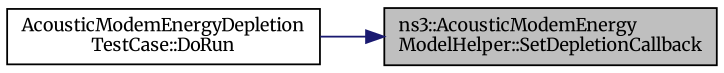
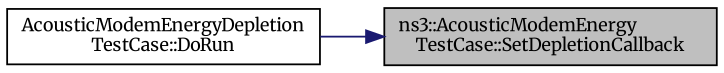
node "ns3::AcousticModemEnergy ModelHelper::SetDepletionCallback": label "ns3::AcousticModemEnergy ModelHelper::SetDepletionCallback" -> "ns3::AcousticModemEnergy TestCase::SetDepletionCallback"
